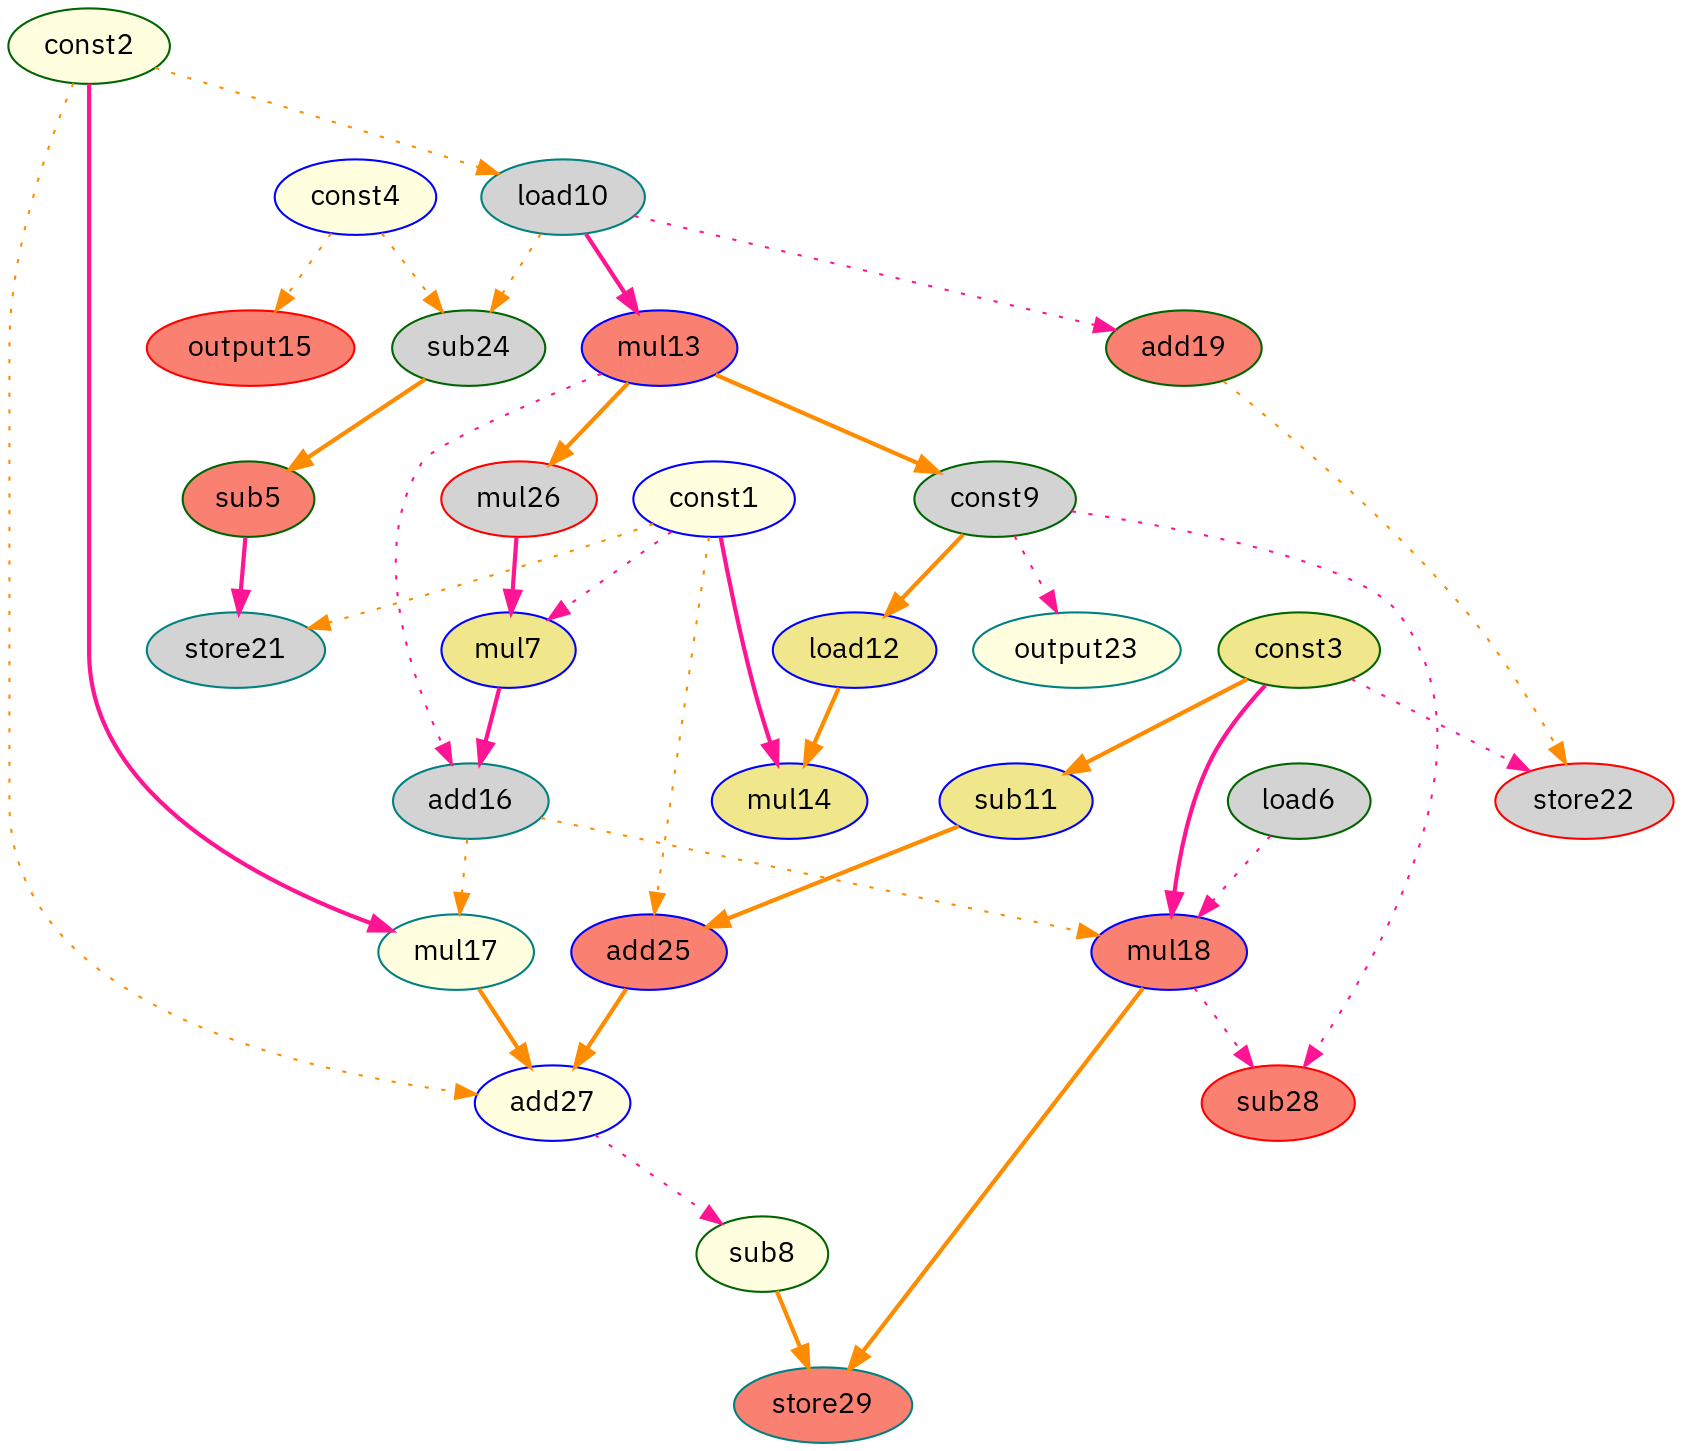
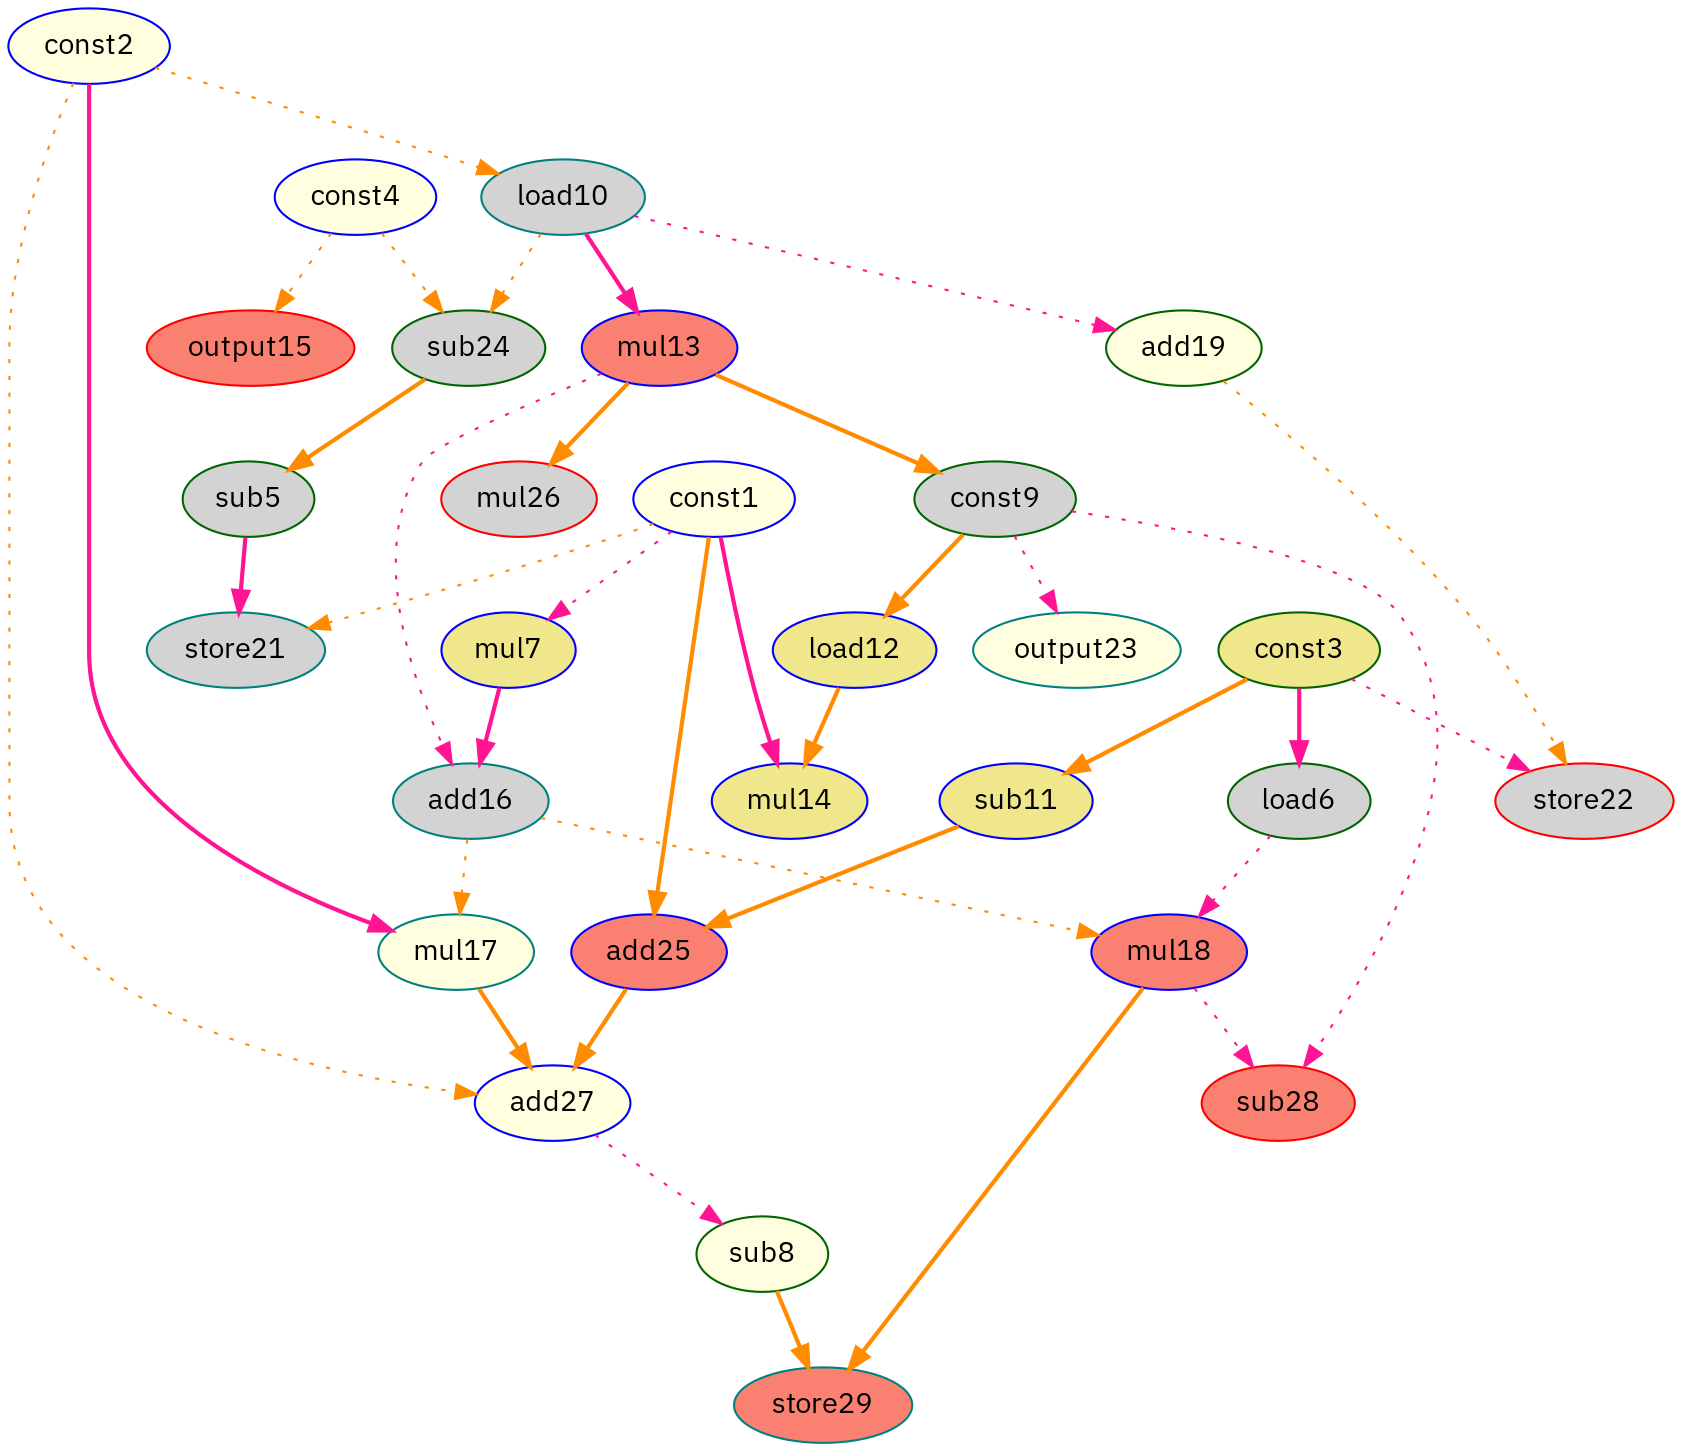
node "const2": color darkgreen -> blue
node "add19": fillcolor salmon -> lightyellow
node "sub5": fillcolor salmon -> lightgrey
edge "mul26" -> "mul7": removed
edge "const1" -> "add25": style dotted -> bold
edge "const3" -> "mul18": now "const3" -> "load6"
